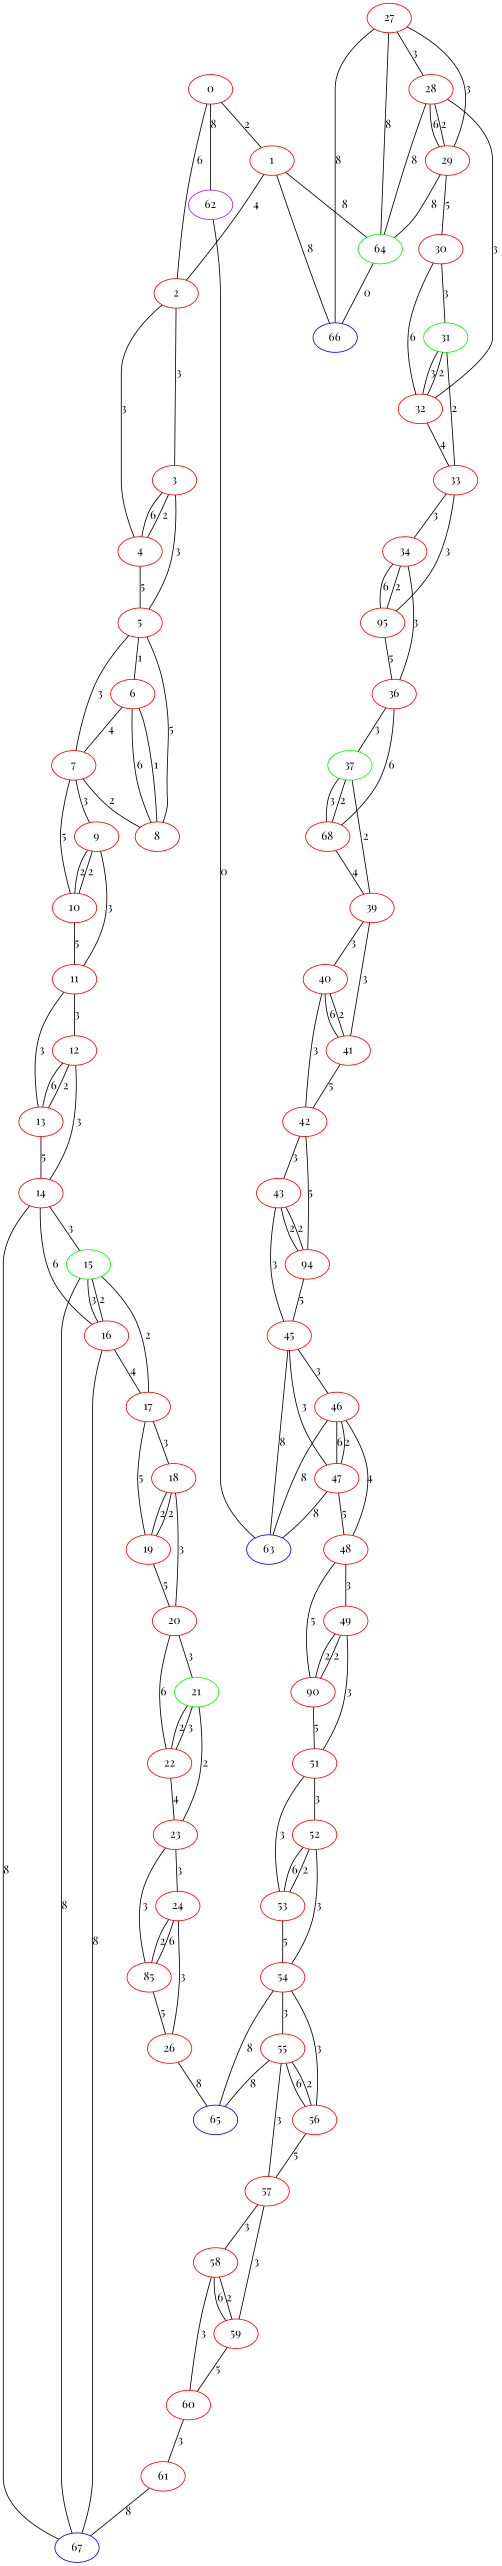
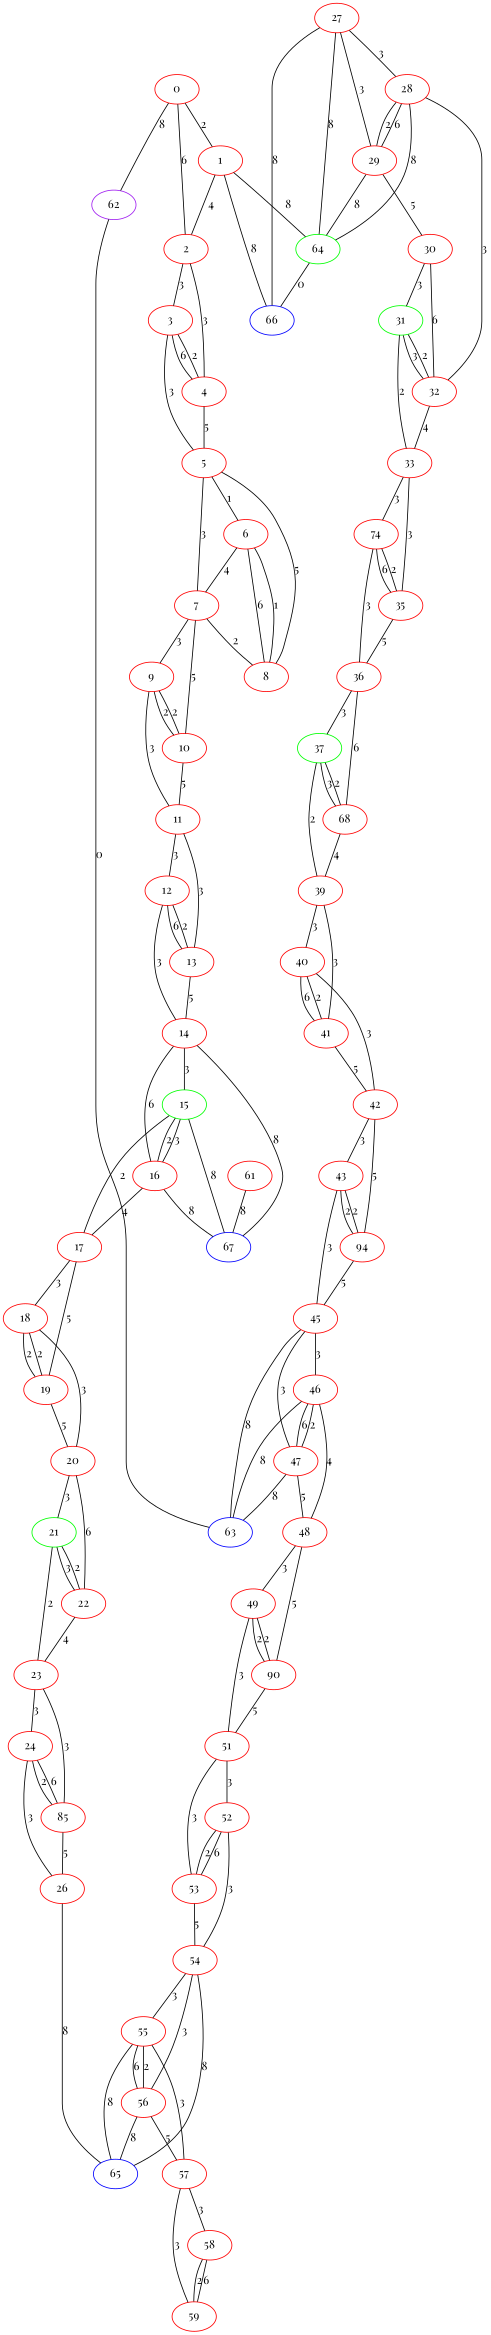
node "34": label "34" -> "74"
node "95": label "95" -> "35"
edge "56" -- "65": added, label "8"
node "60": removed
